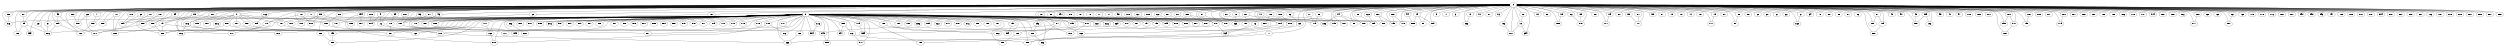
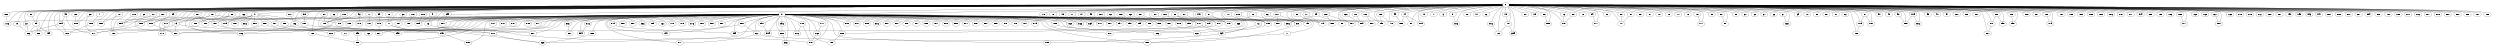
node "213": removed
